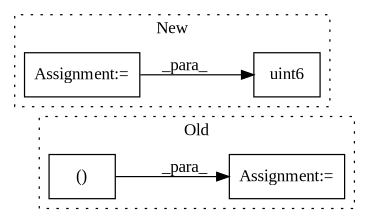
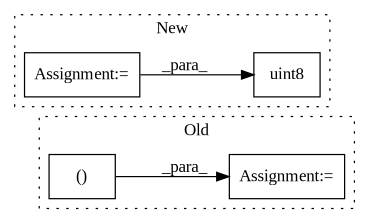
node "uint6": label "uint6" -> "uint8"
